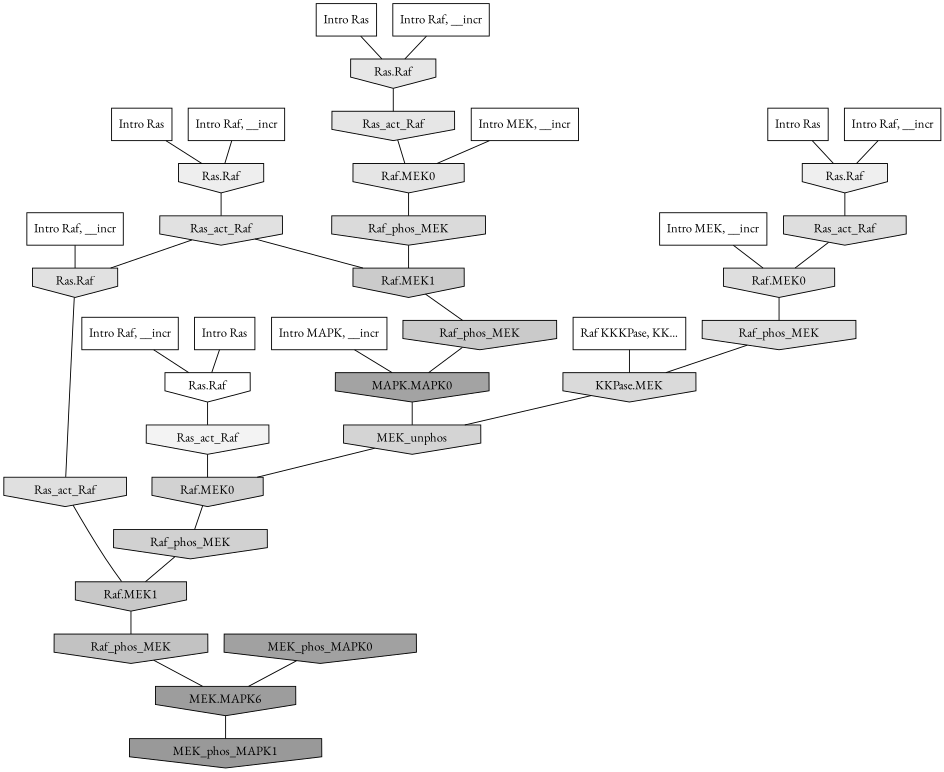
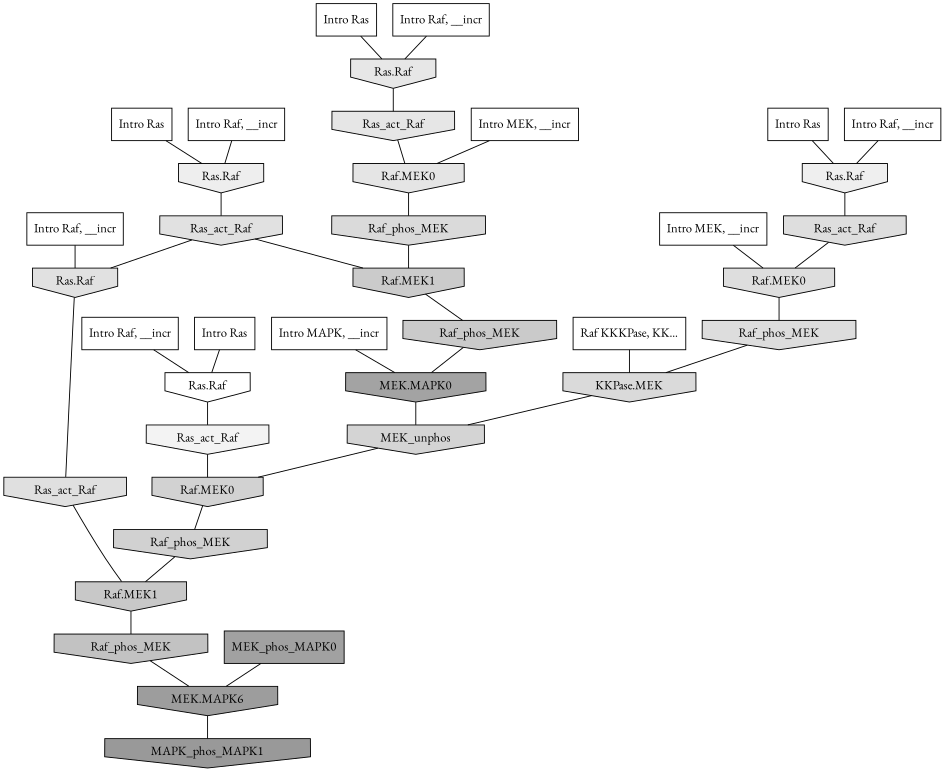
node "MAPK.MAPK0": label "MAPK.MAPK0" -> "MEK.MAPK0"
node "MEK_phos_MAPK0": shape invhouse -> box
node "MEK_phos_MAPK1": label "MEK_phos_MAPK1" -> "MAPK_phos_MAPK1"
